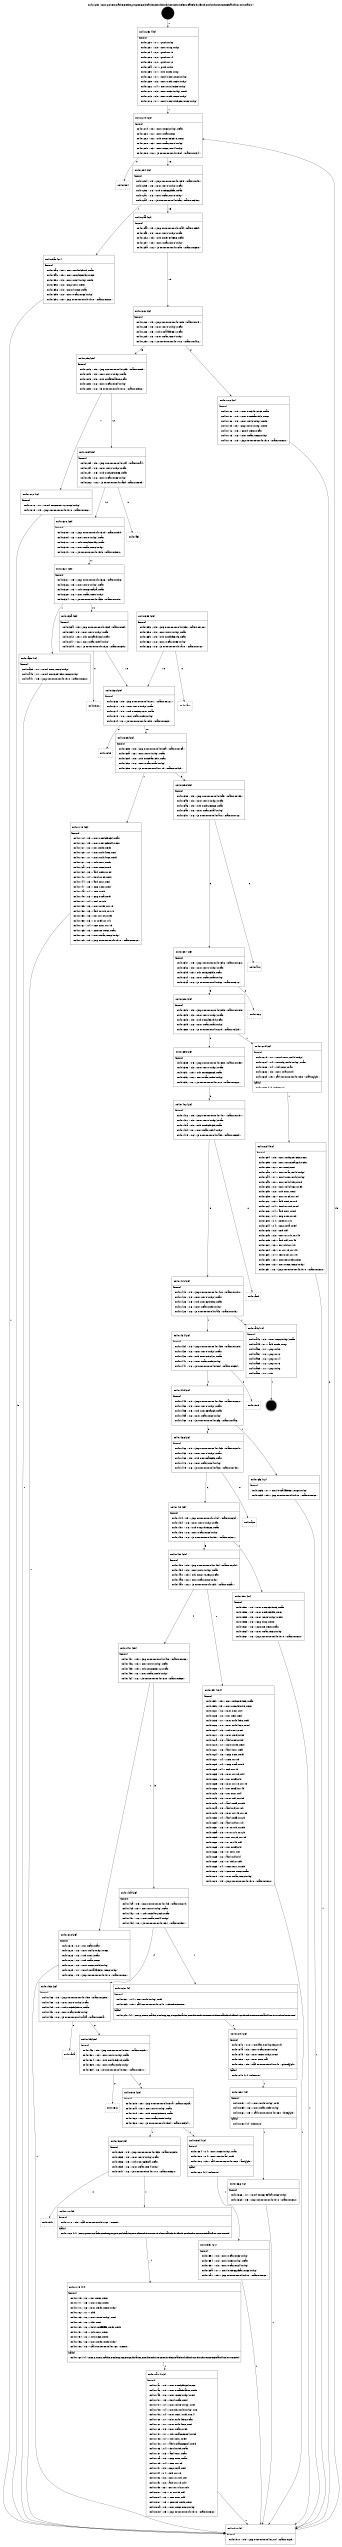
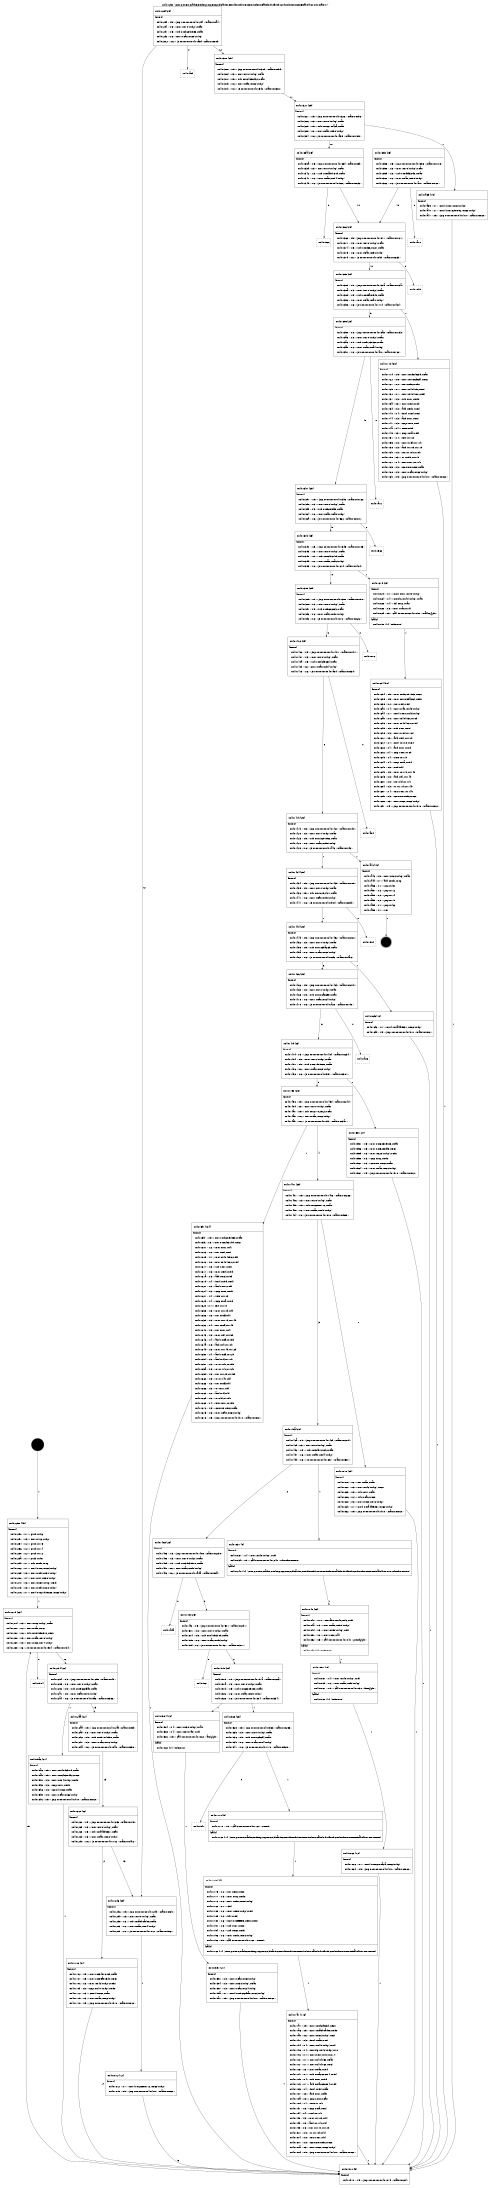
edge "0x4012d6 [25]" -> "0x4012ef [25]": reversed
node "0x401872": added
